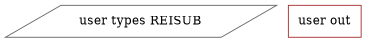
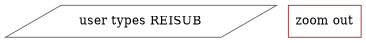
node "user out": label "user out" -> "zoom out"
